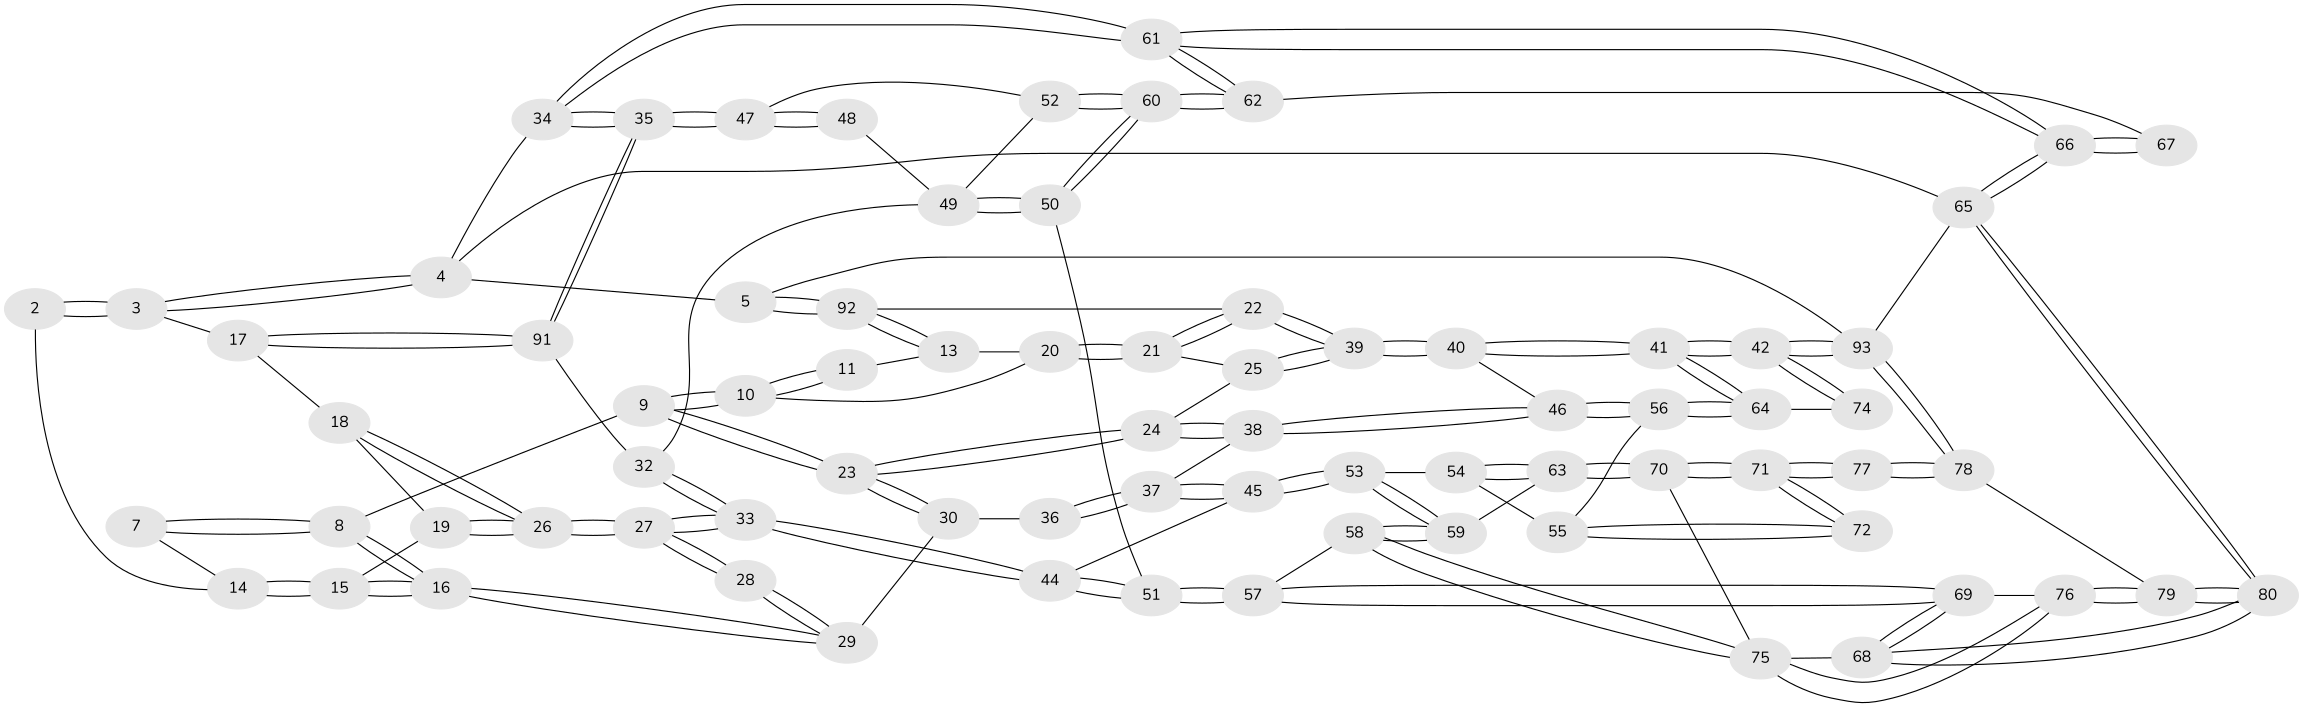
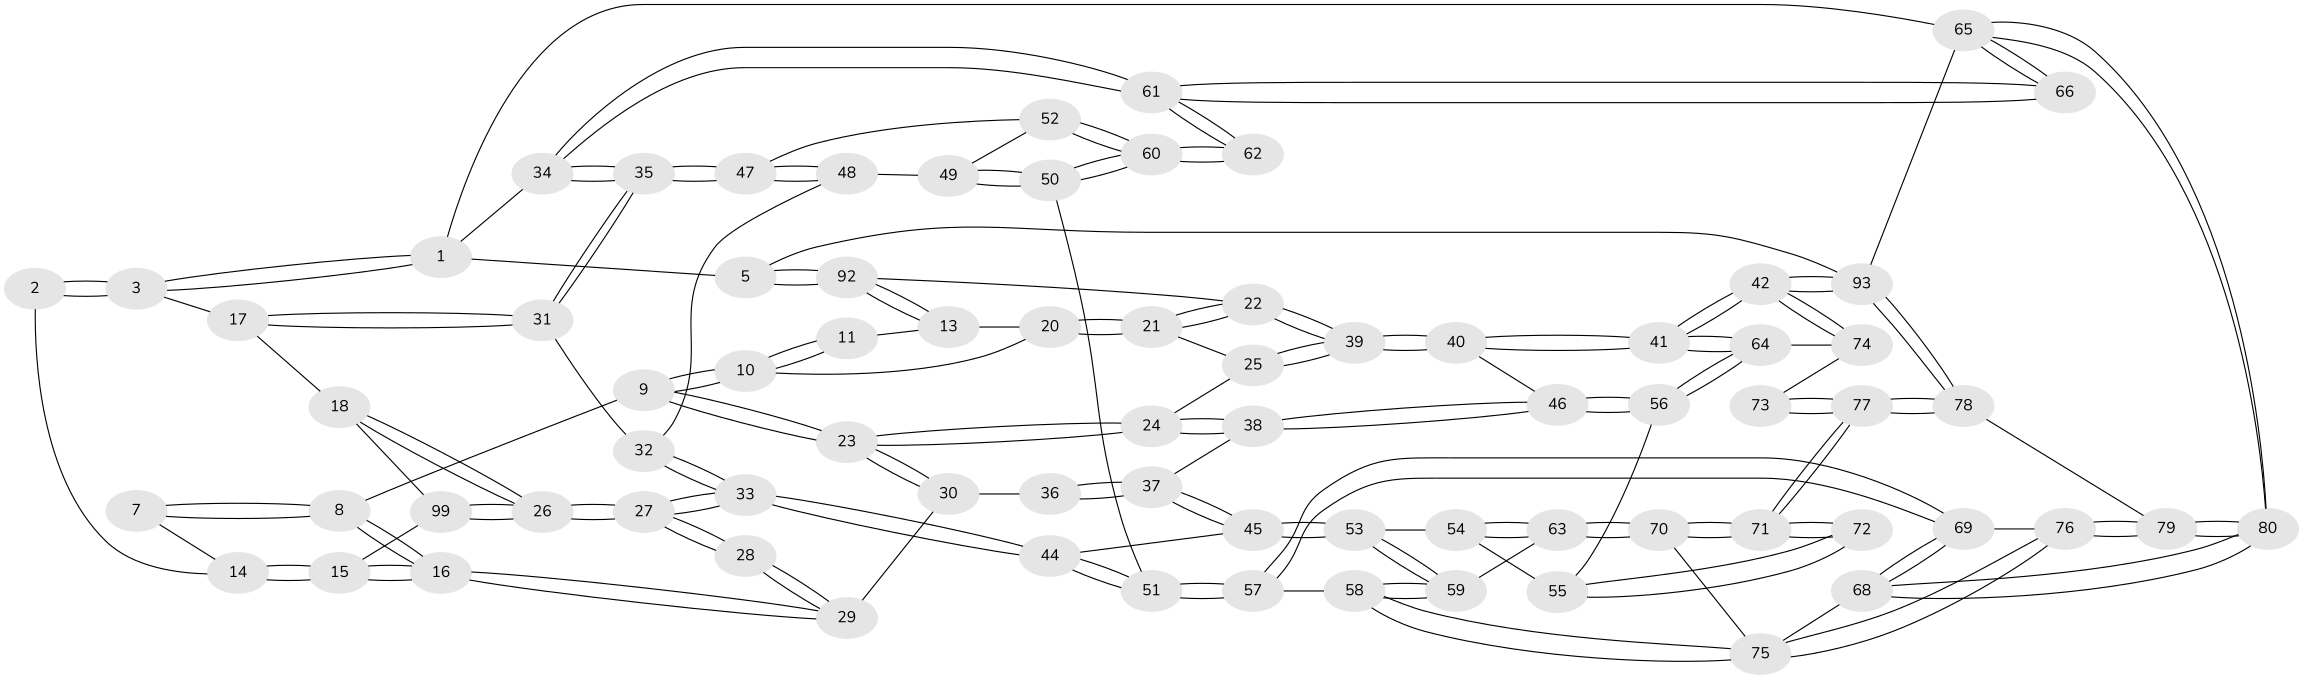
node "67": removed
edge "49" -- "32": now "48" -- "32"
node "4": label "4" -> "1"
node "91": label "91" -> "31"
node "73": added
node "19": label "19" -> "99"
